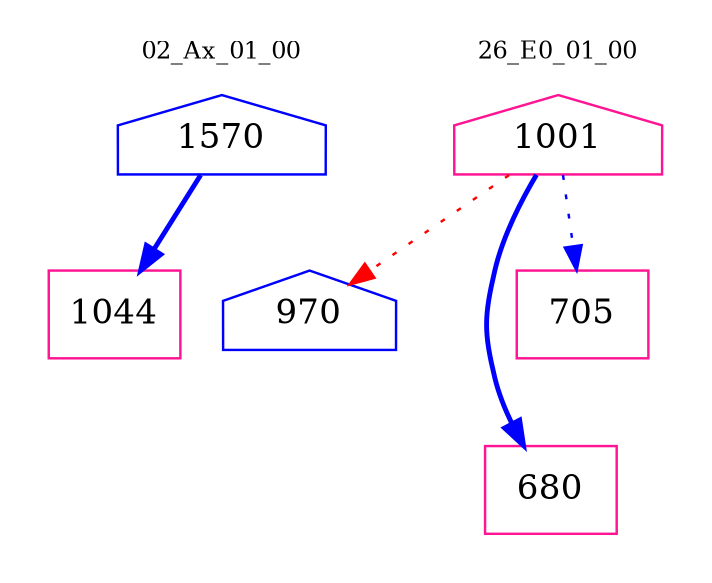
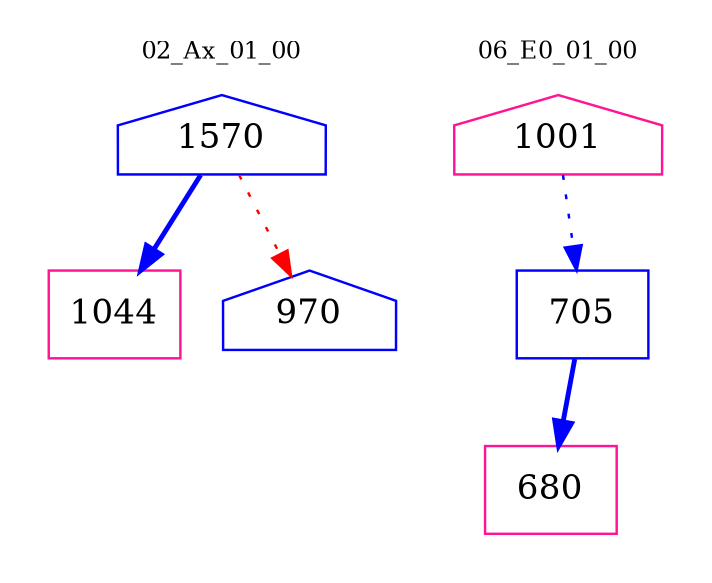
cluster "26_E0_01_00": label "26_E0_01_00" -> "06_E0_01_00"
edge "1001" -> "970": now "1570" -> "970"
edge "1001" -> "680": now "705" -> "680"
node "705": color deeppink -> blue
